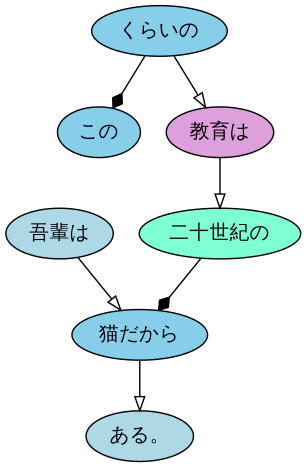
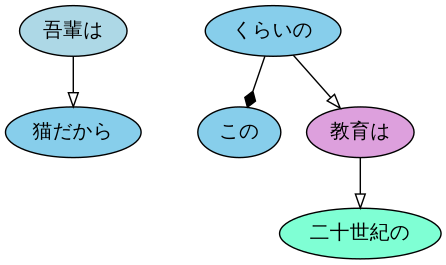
edge "二十世紀の" -> "猫だから": removed
node "ある。": removed
